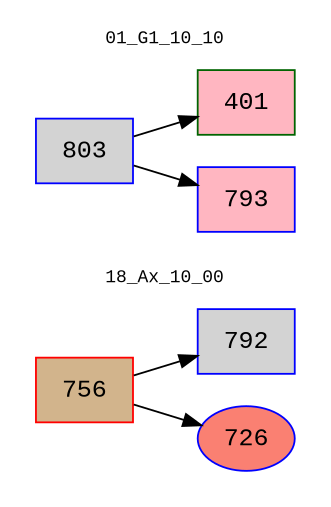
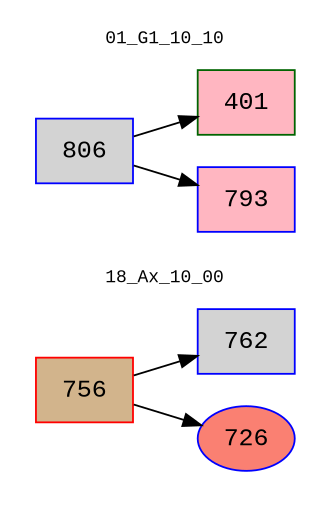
node "803": label "803" -> "806"
node "792": label "792" -> "762"
